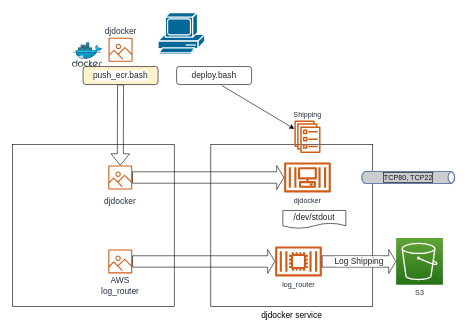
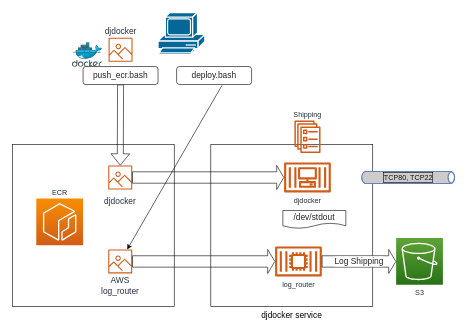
node "push_ecr.bash": fillcolor #fff2cc -> #ffffff
edge "deploy.bash" -> "Shipping": now "deploy.bash" -> "AWS log_router"
node "ECR": added
